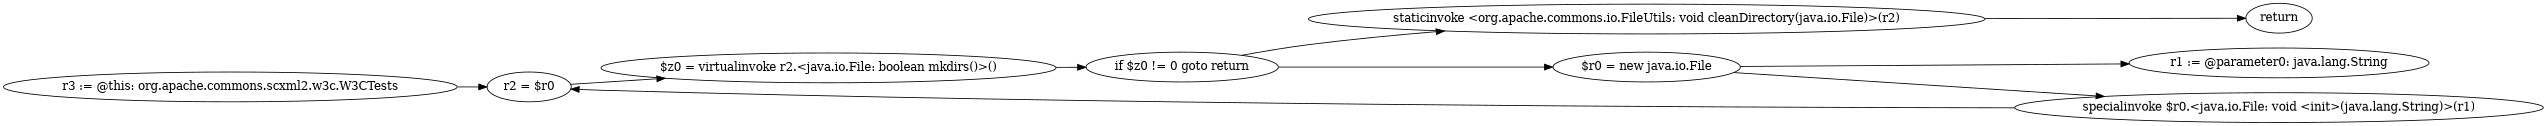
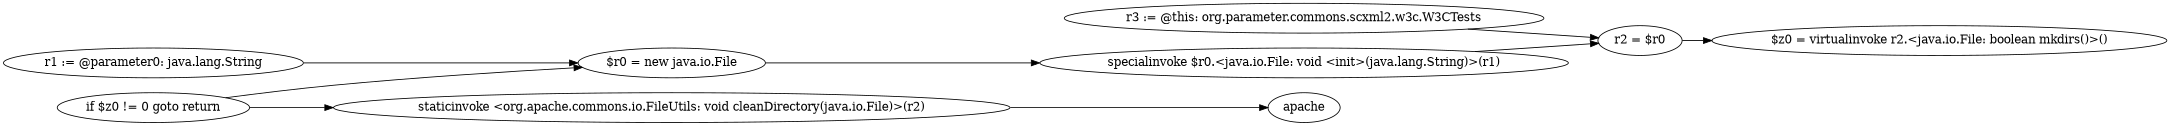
node "return": label "return" -> "apache"
edge "$r0 = new java.io.File" -> "r1 := @parameter0: java.lang.String": reversed
edge "$z0 = virtualinvoke r2.<java.io.File: boolean mkdirs()>()" -> "if $z0 != 0 goto return": removed
node "r3 := @this: org.apache.commons.scxml2.w3c.W3CTests": label "r3 := @this: org.apache.commons.scxml2.w3c.W3CTests" -> "r3 := @this: org.parameter.commons.scxml2.w3c.W3CTests"
